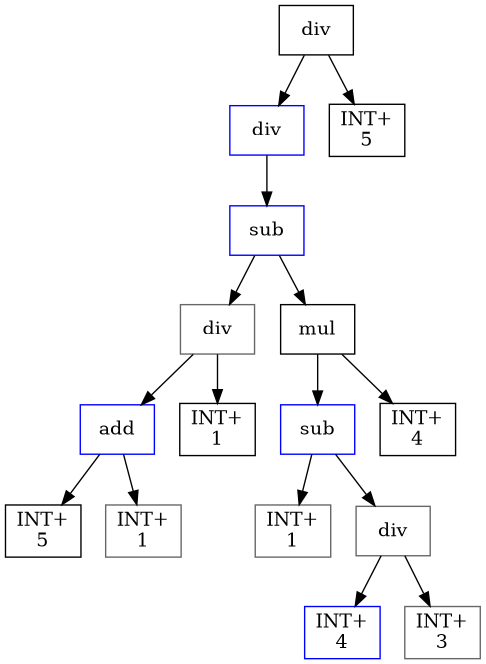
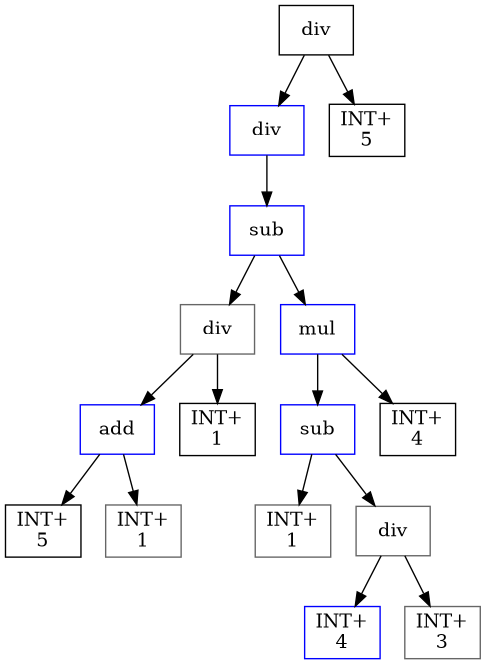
node "mul": color black -> blue
